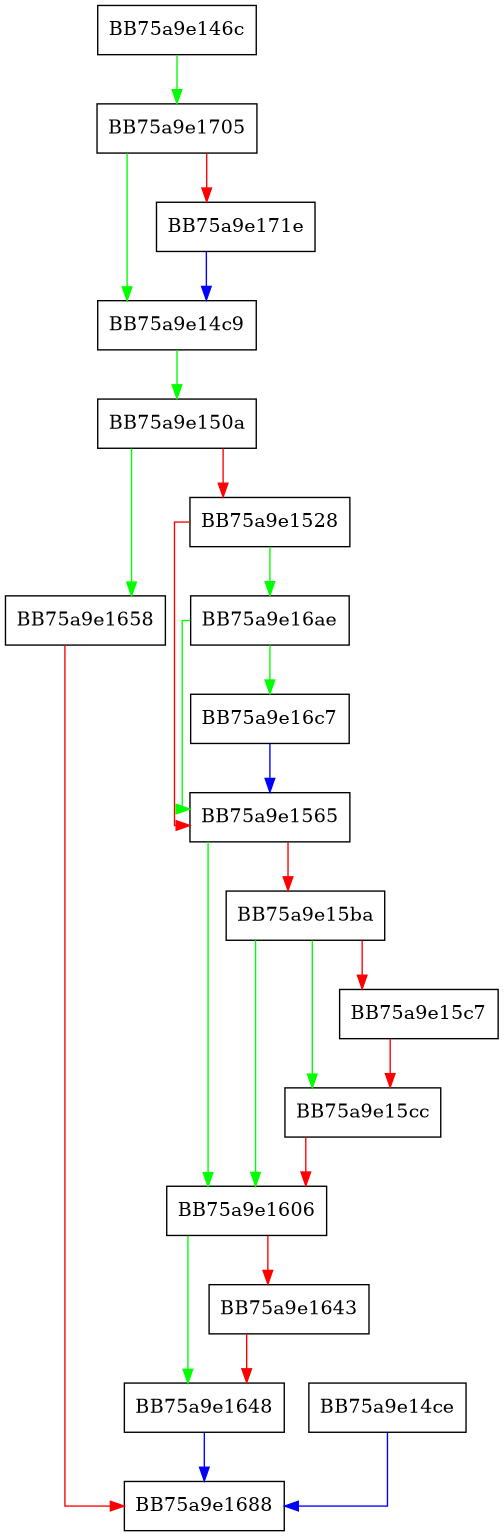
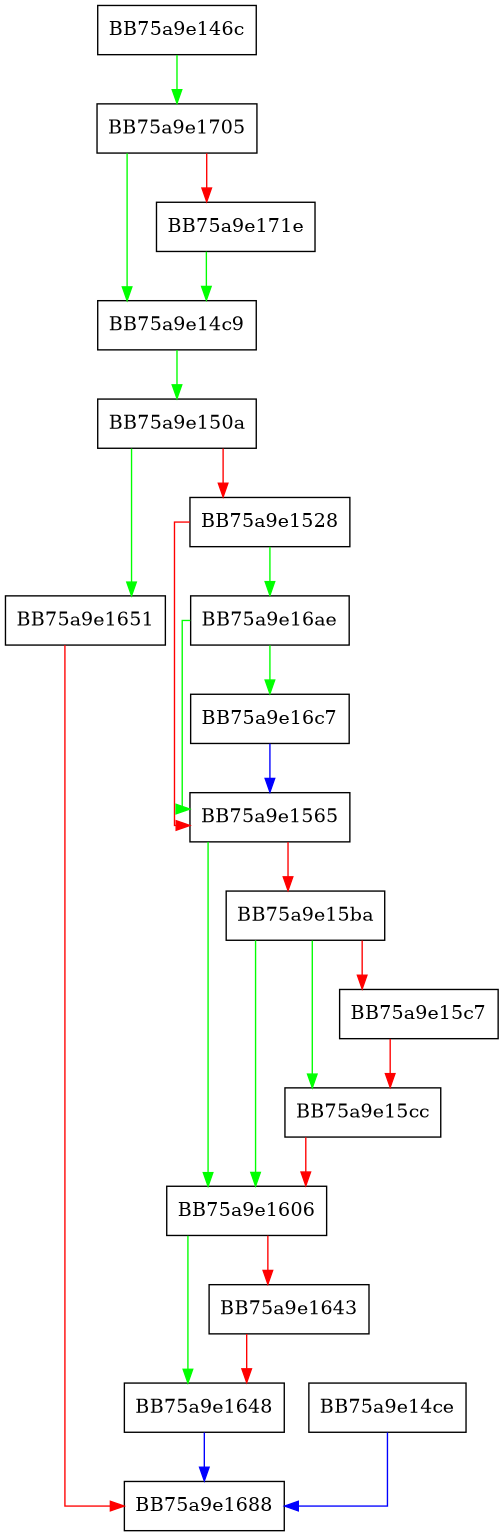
edge "BB75a9e171e" -> "BB75a9e14c9": color blue -> green
node "BB75a9e1658": label "BB75a9e1658" -> "BB75a9e1651"
